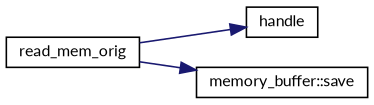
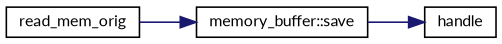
edge "read_mem_orig" -> "handle": now "memory_buffer::save" -> "handle"
